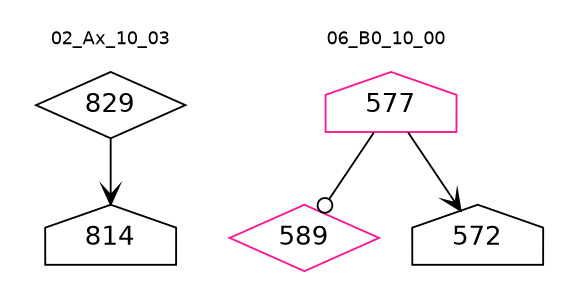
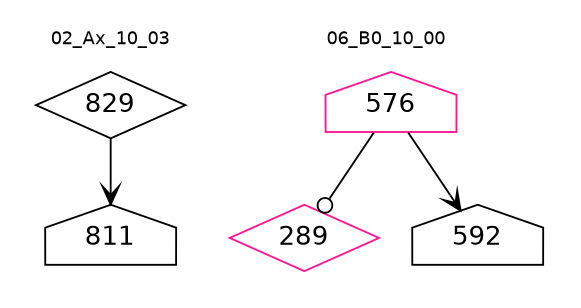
node "577": label "577" -> "576"
node "814": label "814" -> "811"
node "589": label "589" -> "289"
node "572": label "572" -> "592"
